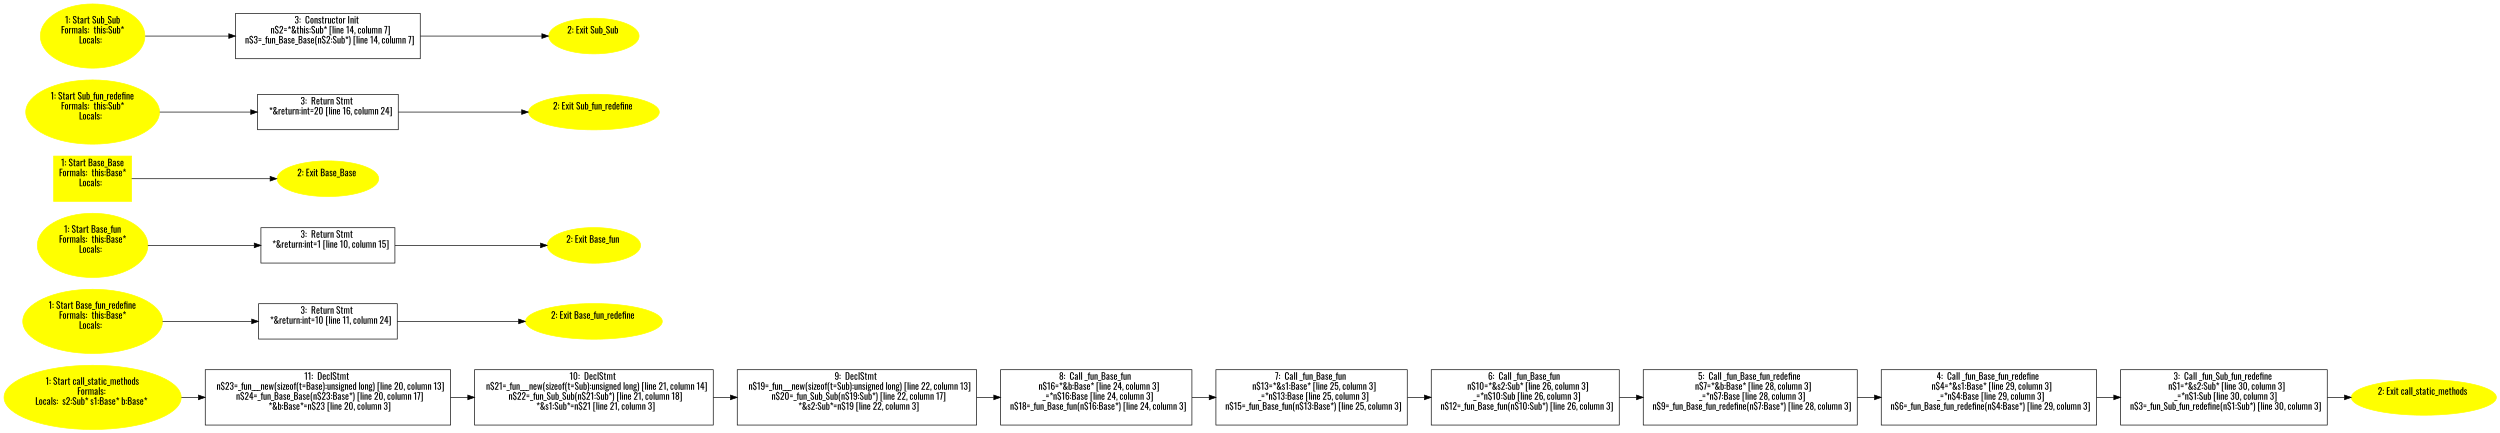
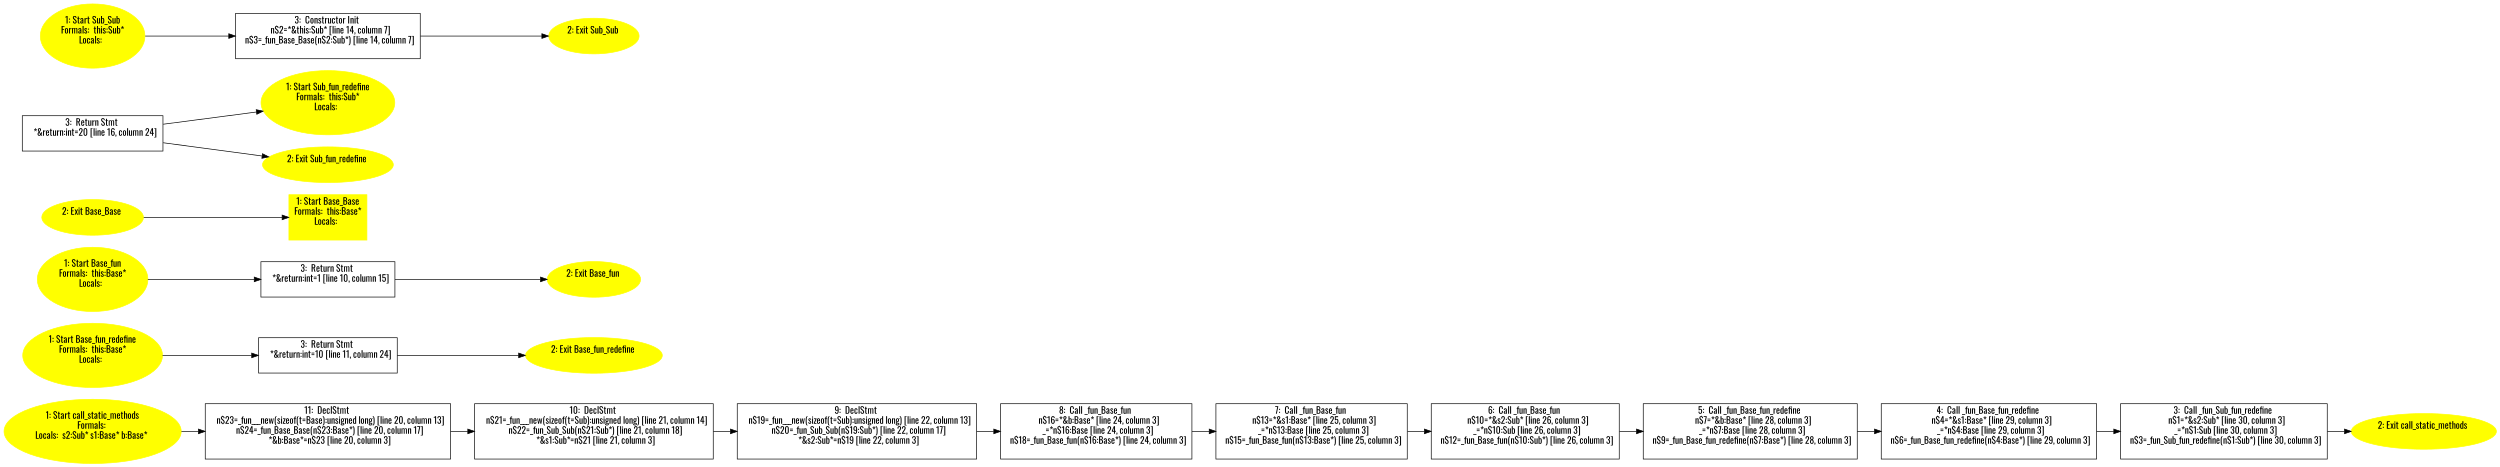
edge "1: Start Sub_fun_redefine Formals:  this:Sub* Locals:" -> "3:  Return Stmt *&return:int=20 [line 16, column 24]": reversed
edge "1: Start Base_Base Formals:  this:Base* Locals:" -> "2: Exit Base_Base": reversed
